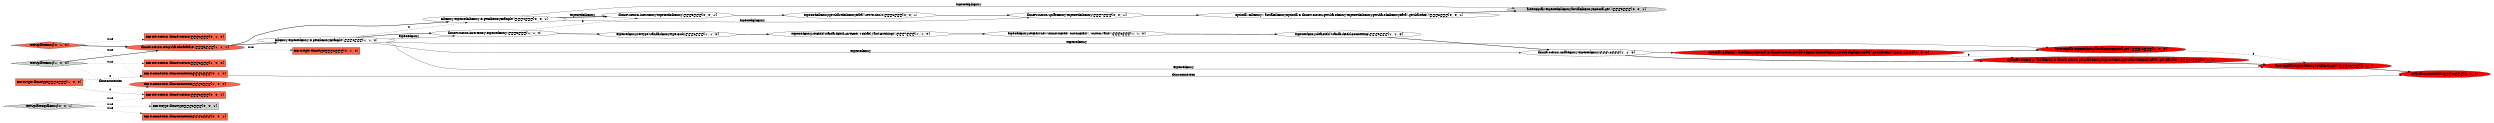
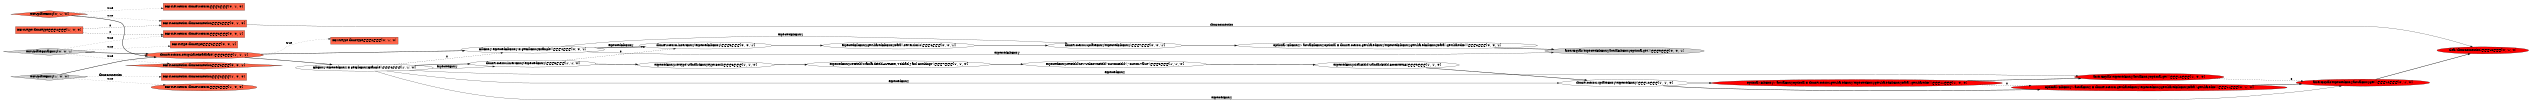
edge "testUpdateEqualEntry['0', '0', '1']" -> "dbmsProcessor.setupSharedDatabase()@@@3@@@['1', '1', '1']": added
node "DBMSProcessor dbmsProcessor@@@2@@@['1', '0', '0']": shape box -> ellipse
node "DBMSConnection dbmsConnection@@@2@@@['1', '0', '0']": shape ellipse -> box
node "DBMSType dbmsType@@@2@@@['0', '0', '1']": fillcolor lightgray -> tomato
node "DBMSConnection dbmsConnection@@@2@@@['0', '0', '1']": shape box -> diamond
